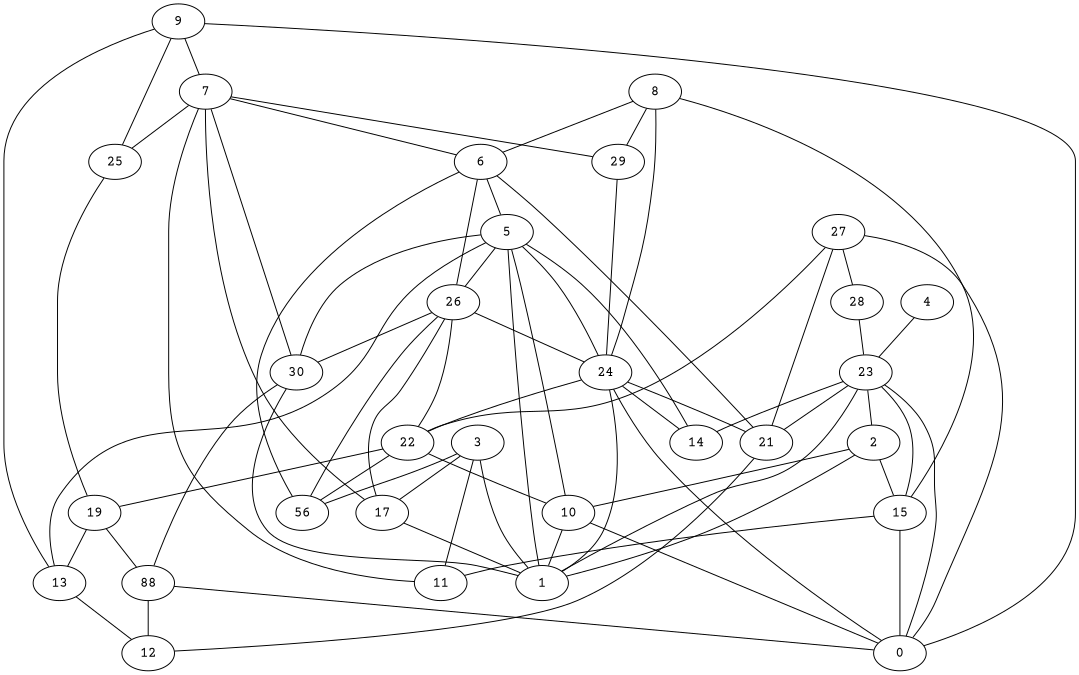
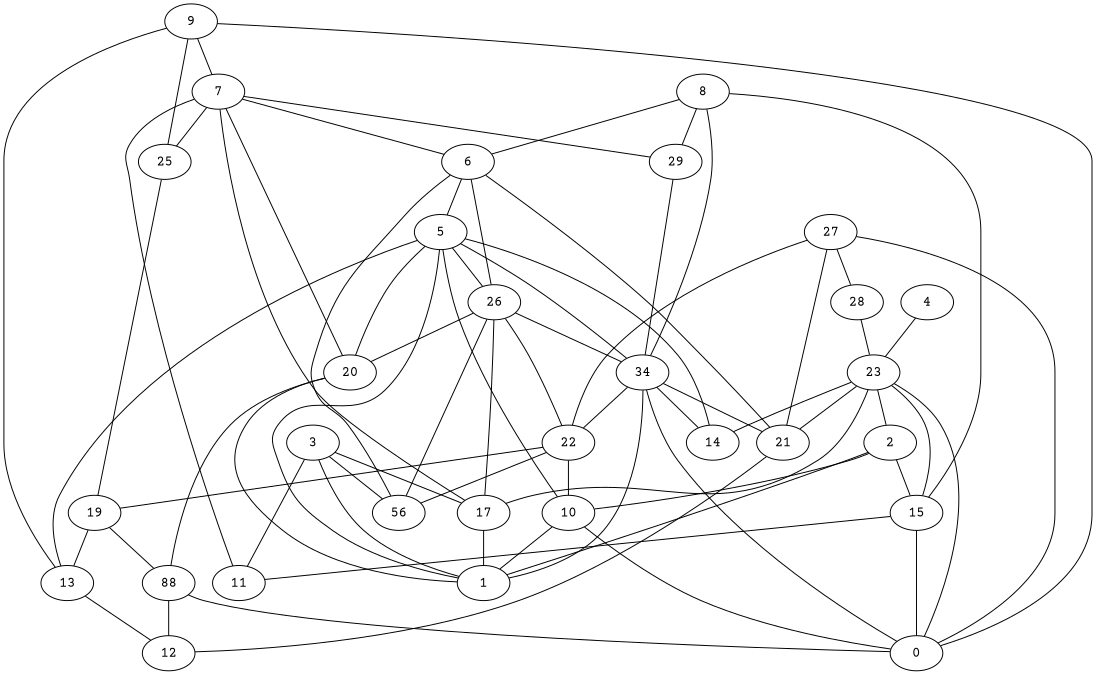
node "30": label "30" -> "20"
node "24": label "24" -> "34"
edge "23" -- "1": now "23" -- "17"
